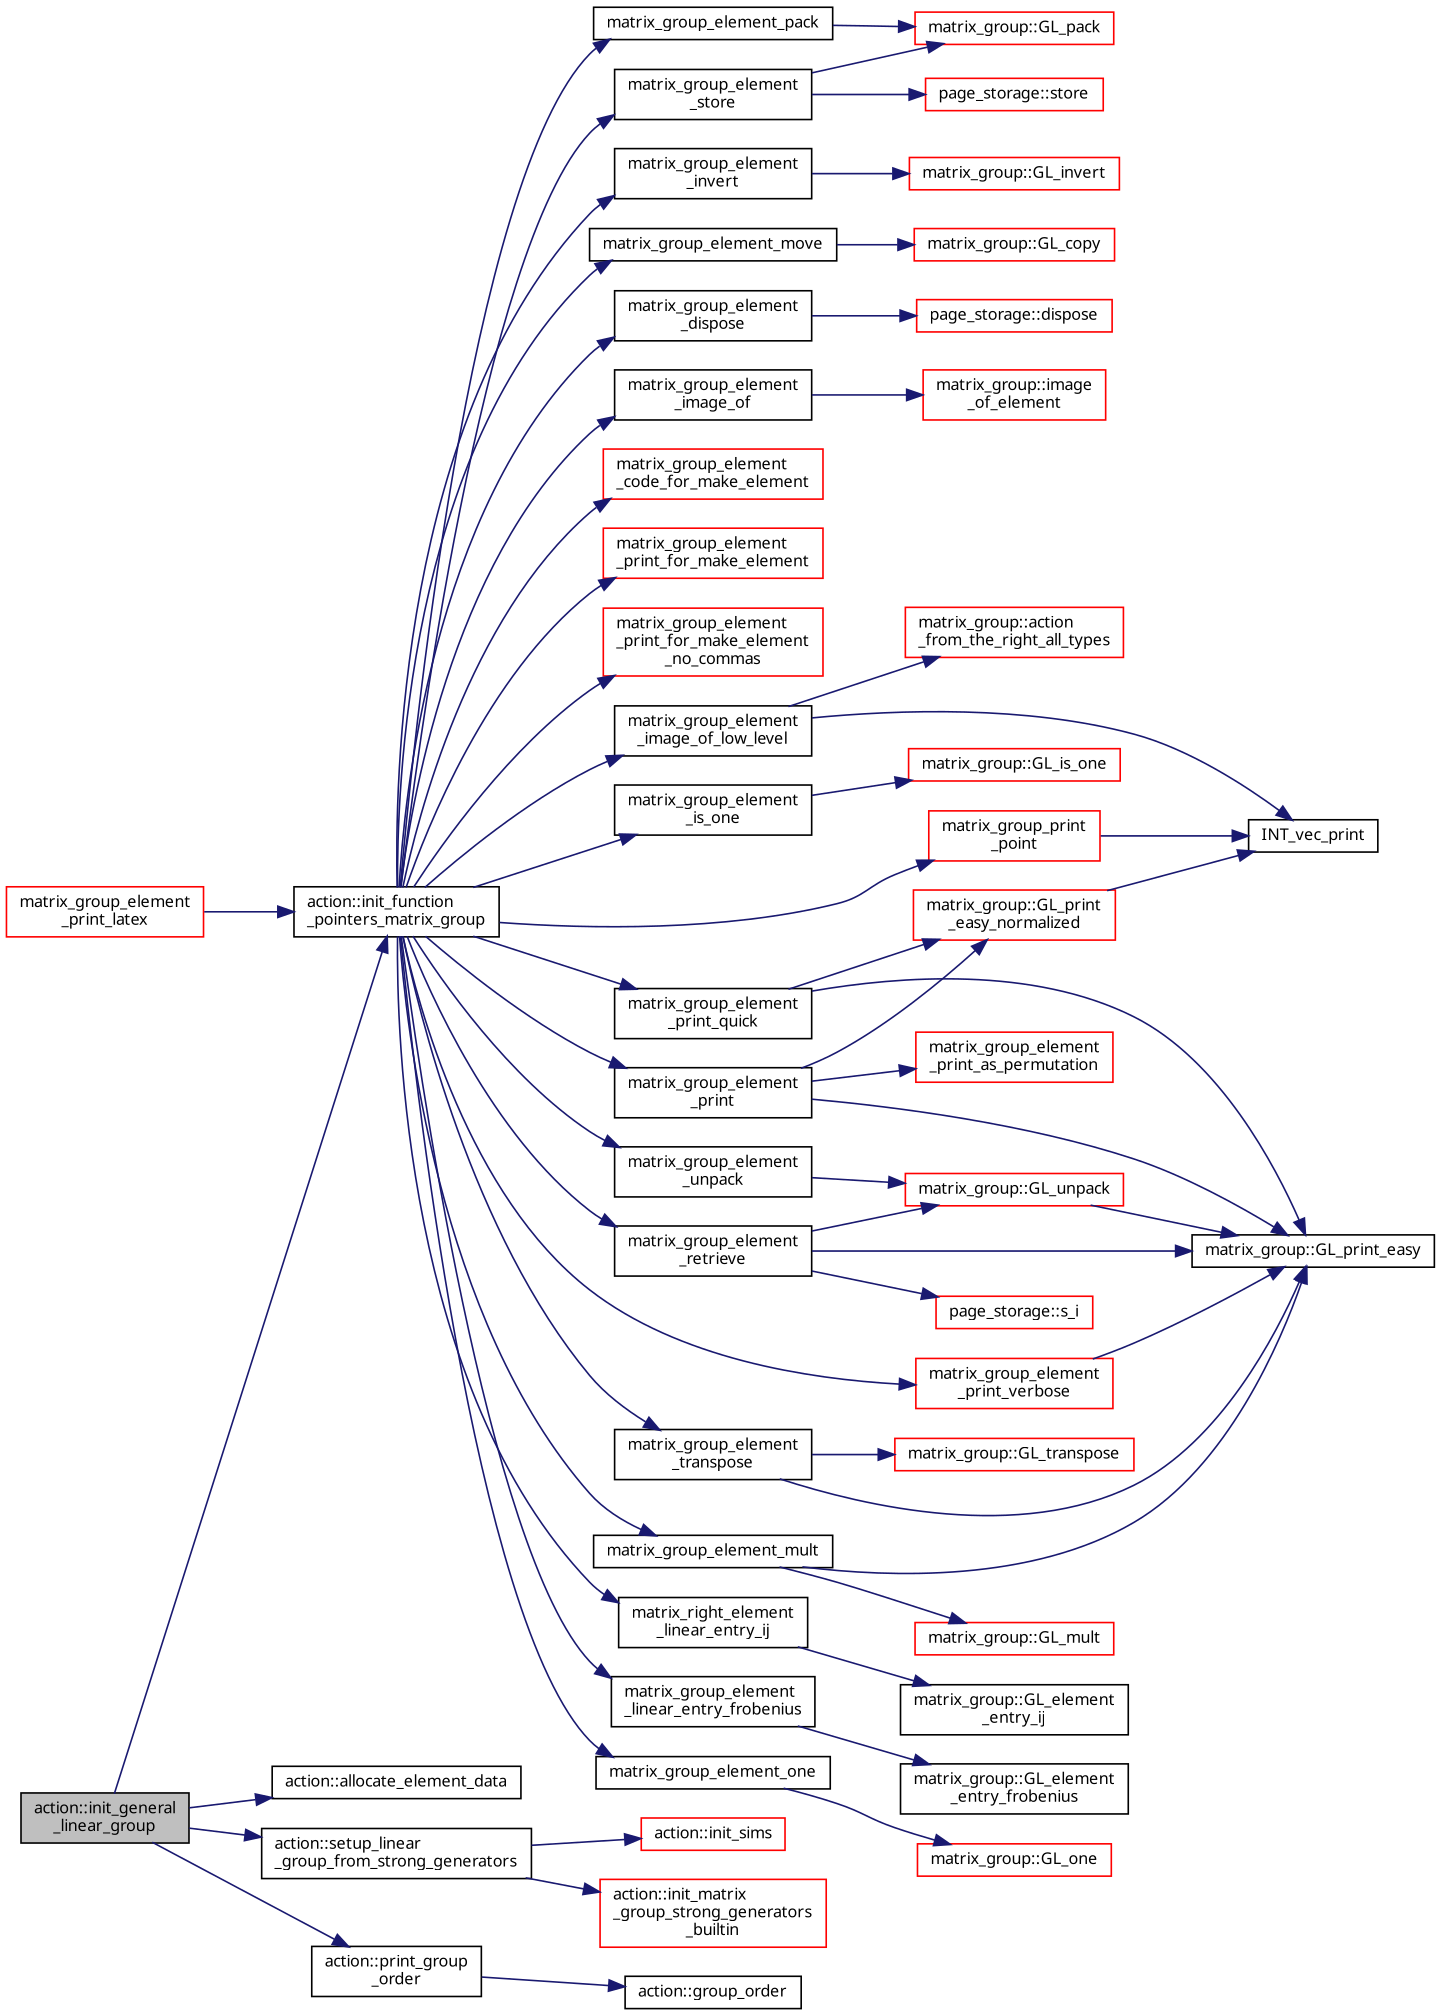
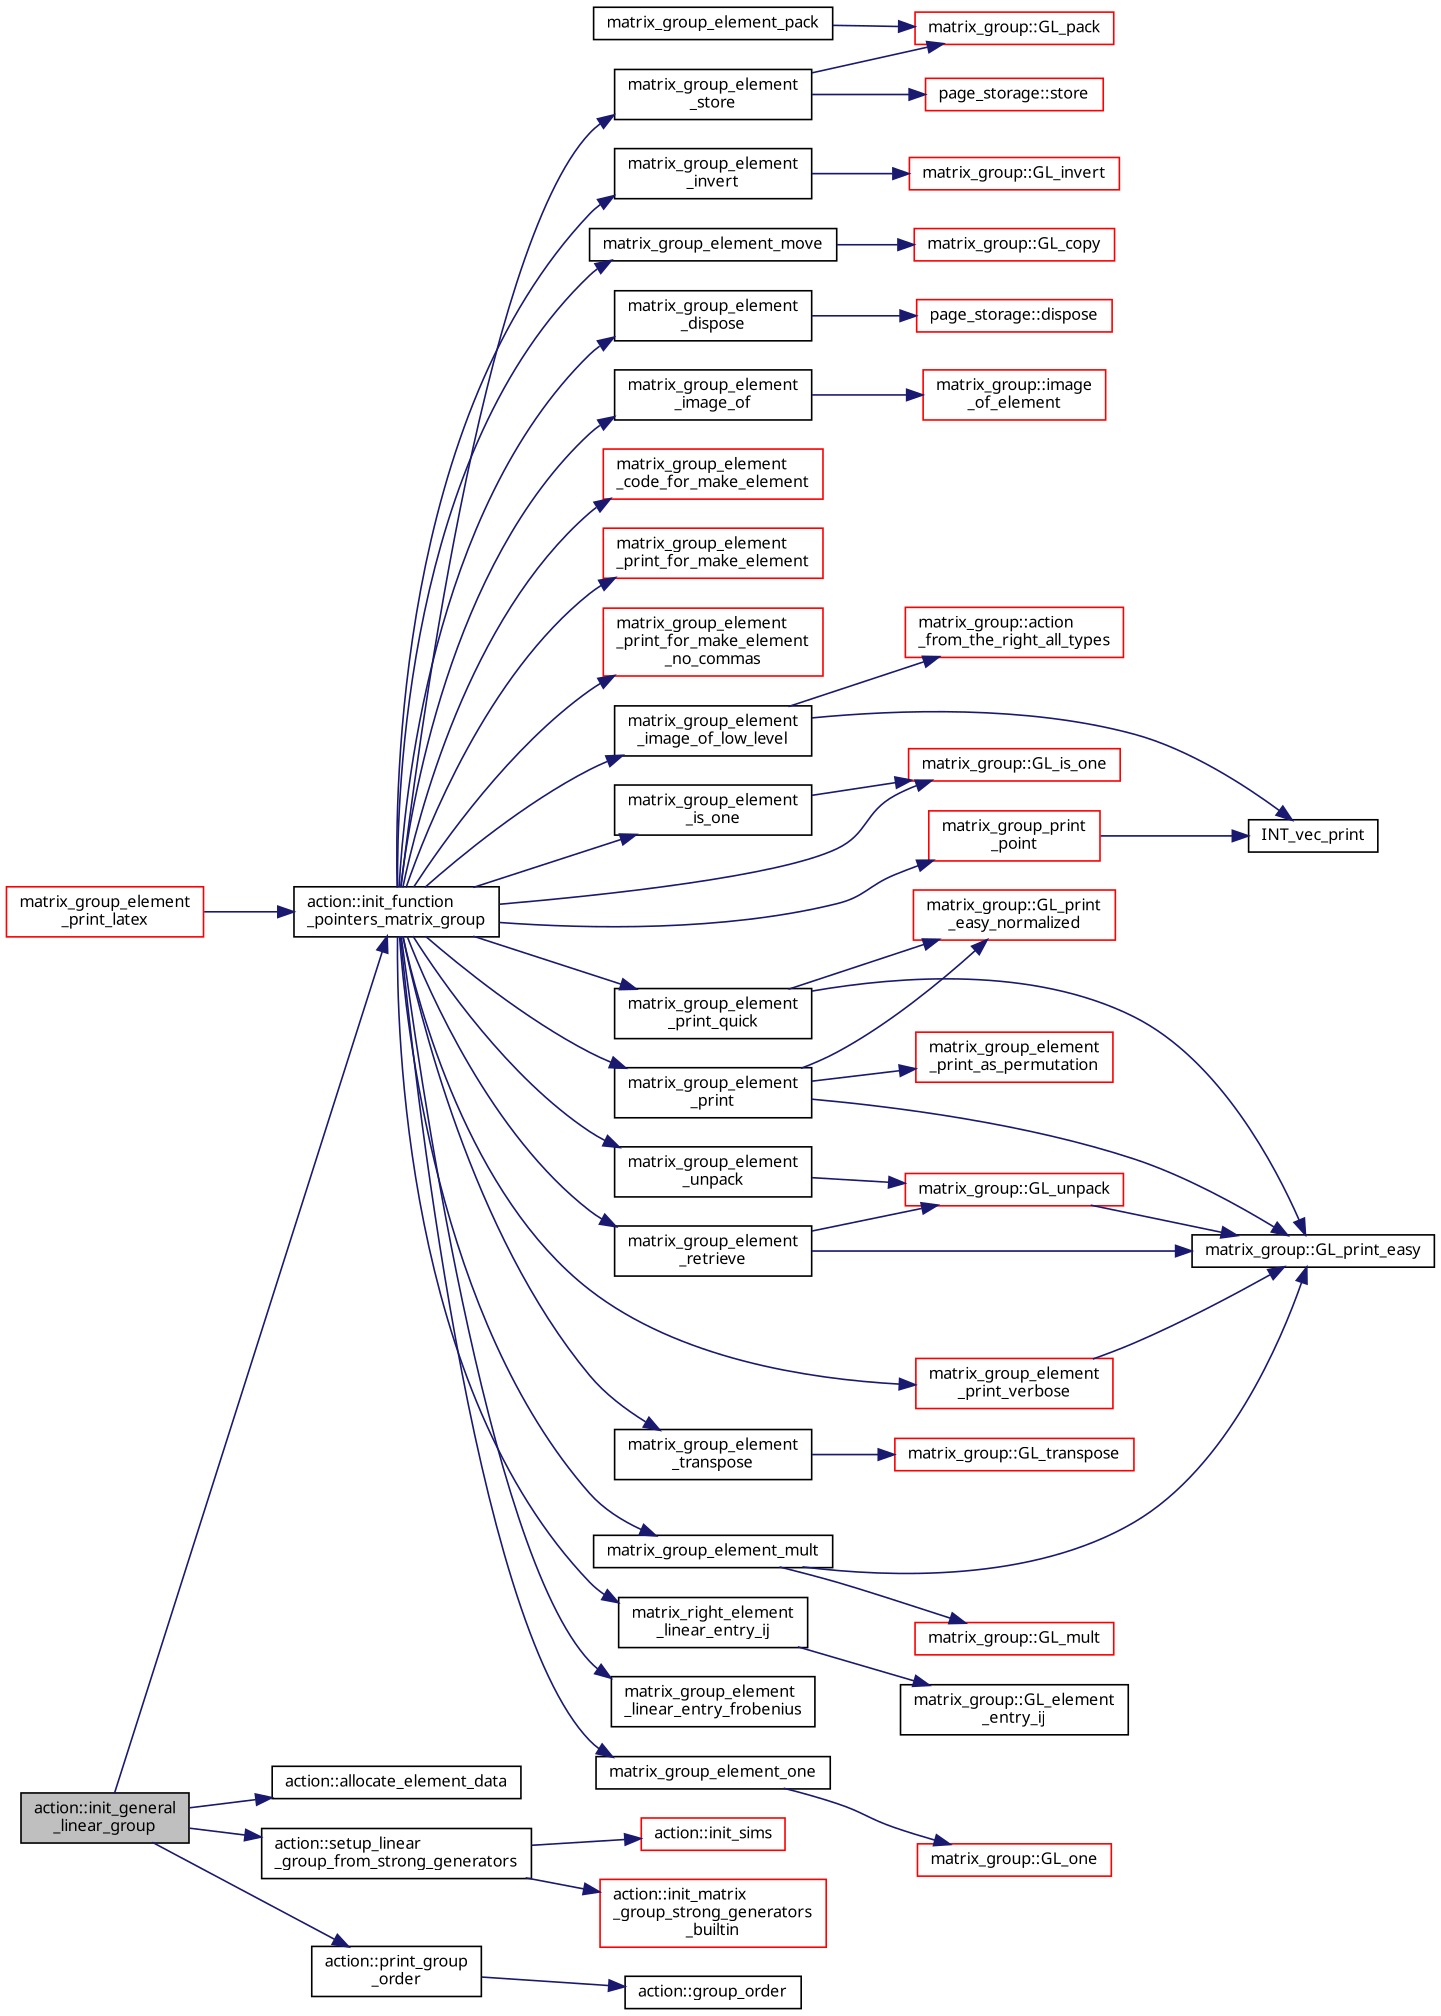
edge "action::init_function _pointers_matrix_group" -> "matrix_group_element_pack": now "action::init_function _pointers_matrix_group" -> "matrix_group::GL_is_one"
edge "matrix_group::GL_print _easy_normalized" -> "INT_vec_print": removed
node "page_storage::s_i": removed
edge "matrix_group_element _transpose" -> "matrix_group::GL_print_easy": removed
node "matrix_group::GL_element _entry_frobenius": removed
